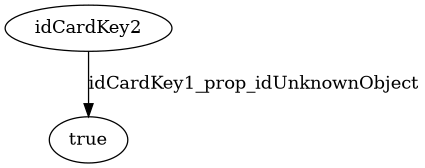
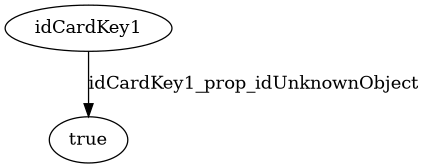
node "idCardKey2": label "idCardKey2" -> "idCardKey1"
